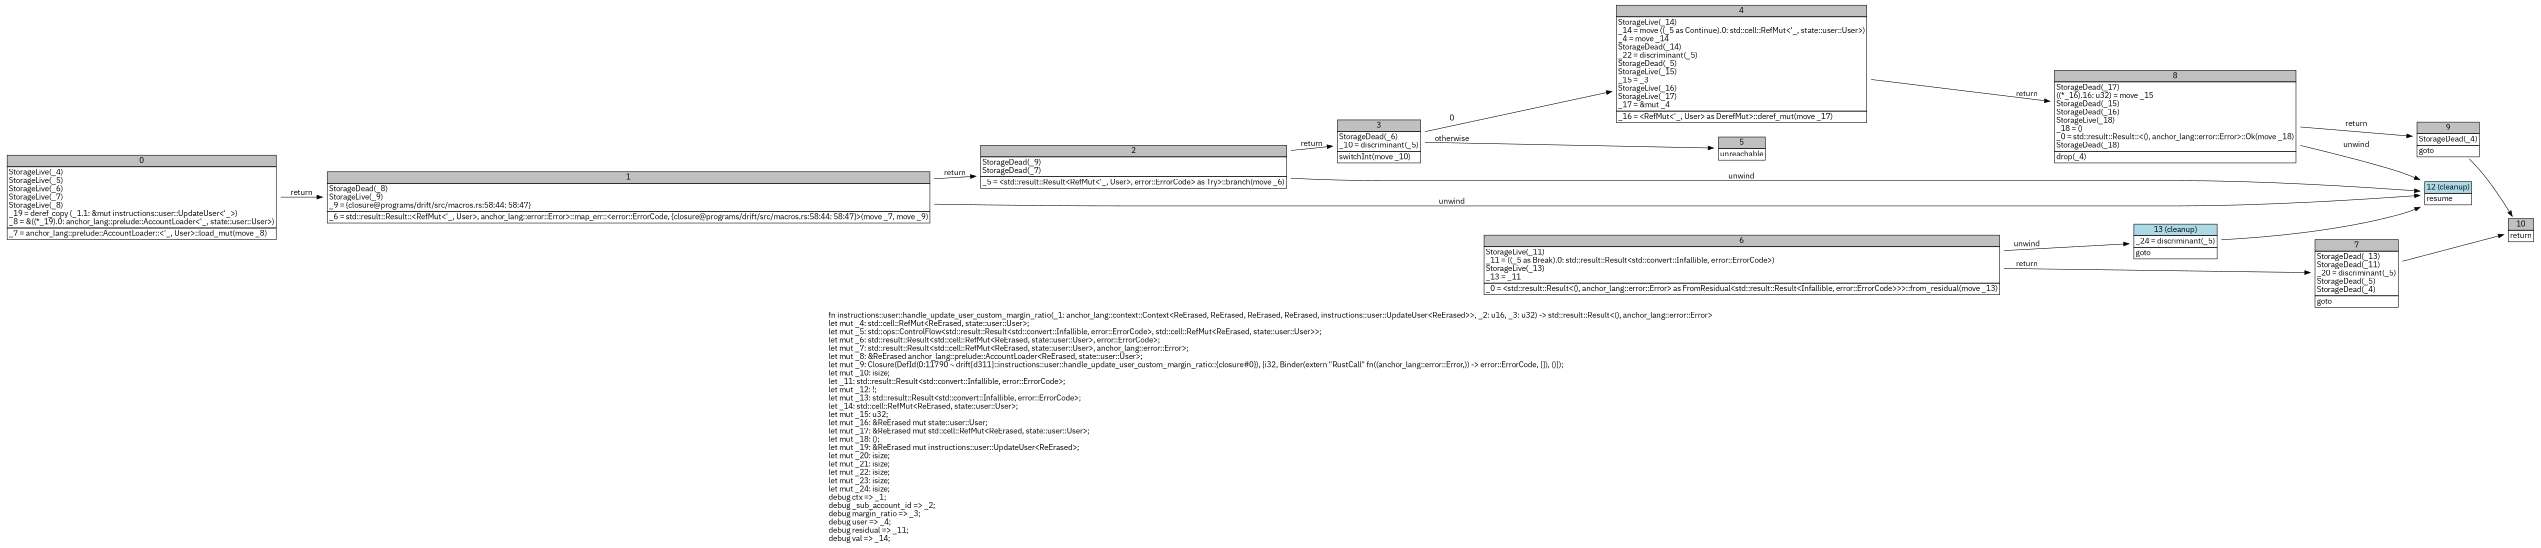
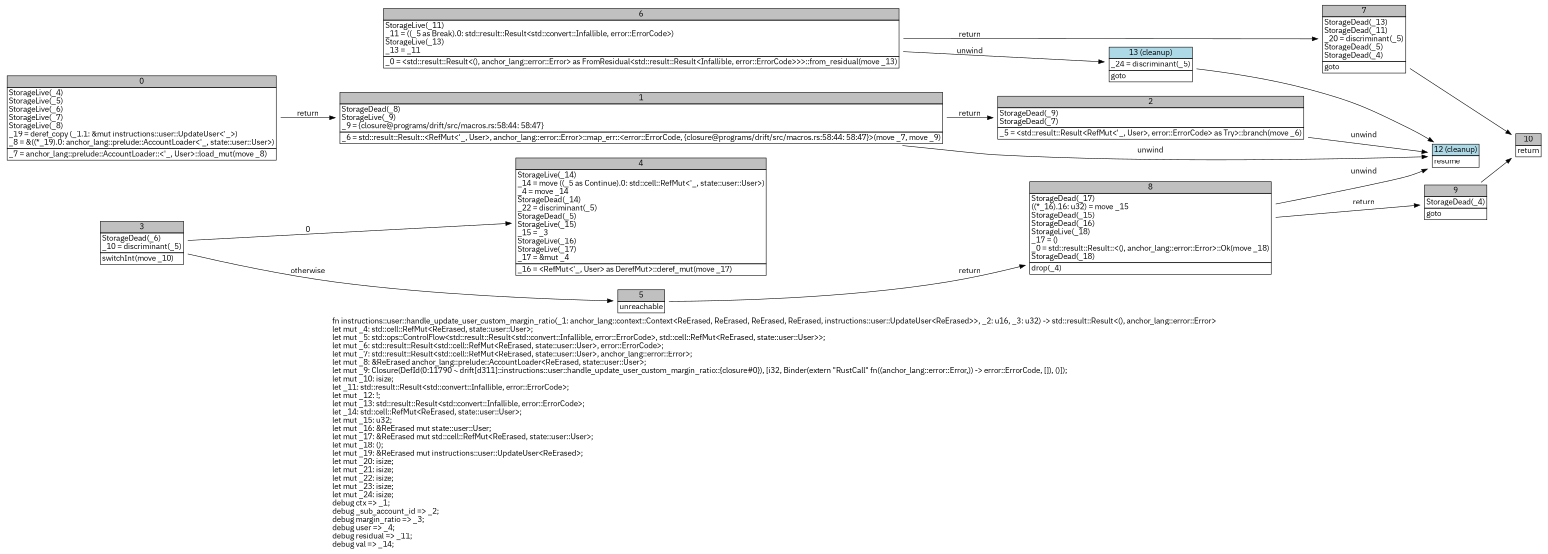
edge "4" -> "8": now "5" -> "8"
node "8": text "_18 = ()" -> "_17 = ()"
edge "2" -> "3": removed, label "return"
